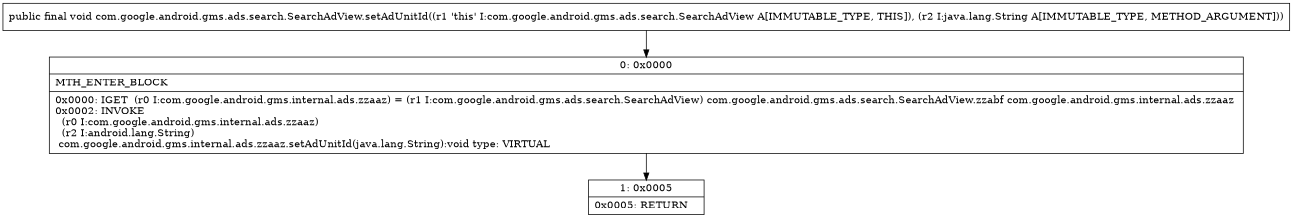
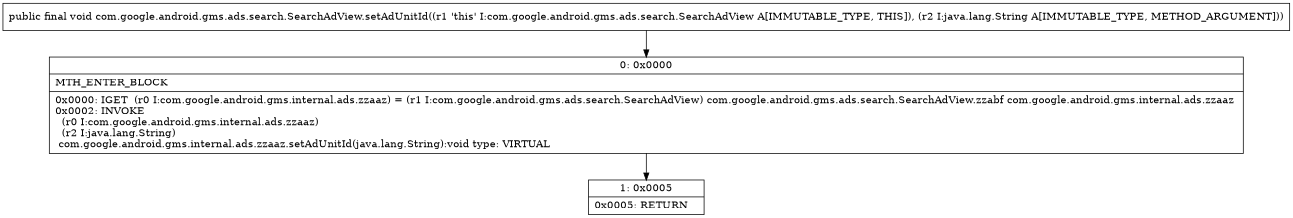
node "0: 0x0000": text "(r2 I:android.lang.String)" -> "(r2 I:java.lang.String)"
